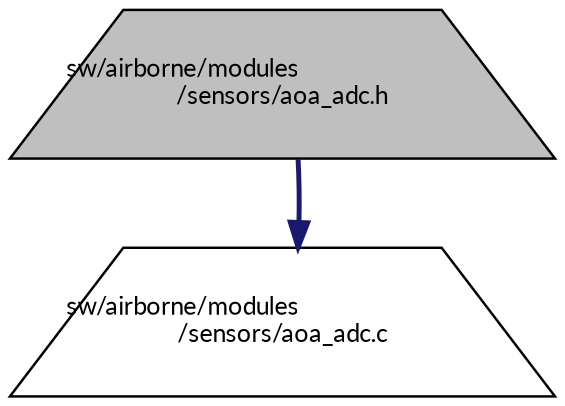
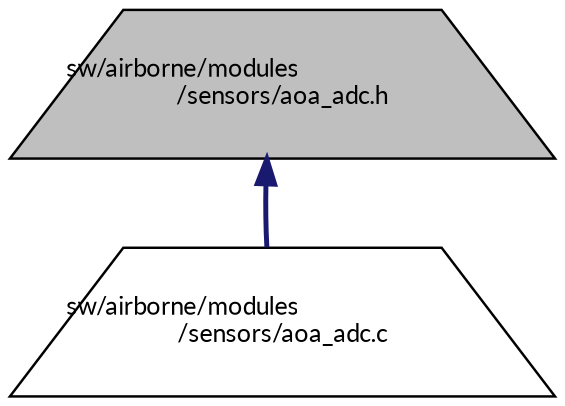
edge "sw/airborne/modules /sensors/aoa_adc.h" -> "sw/airborne/modules /sensors/aoa_adc.c": reversed
